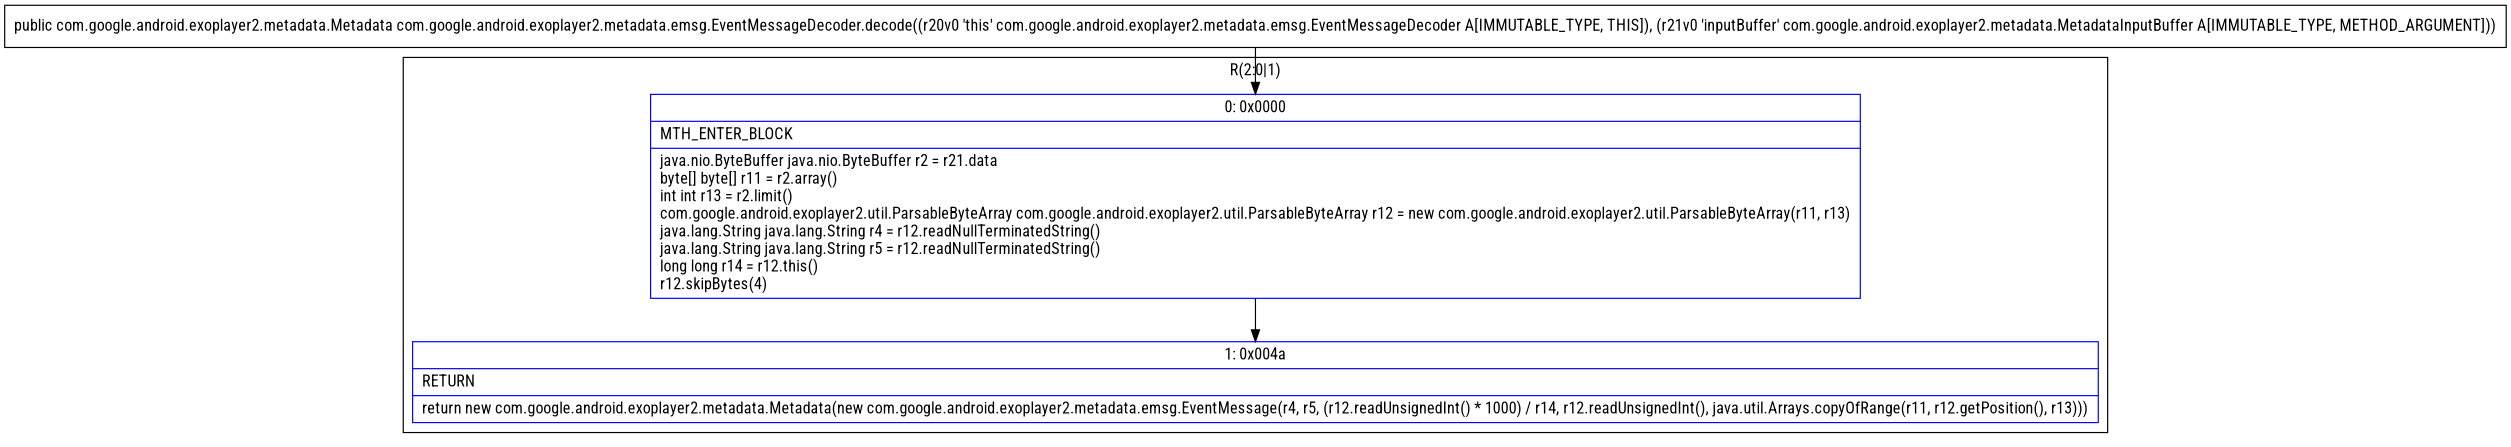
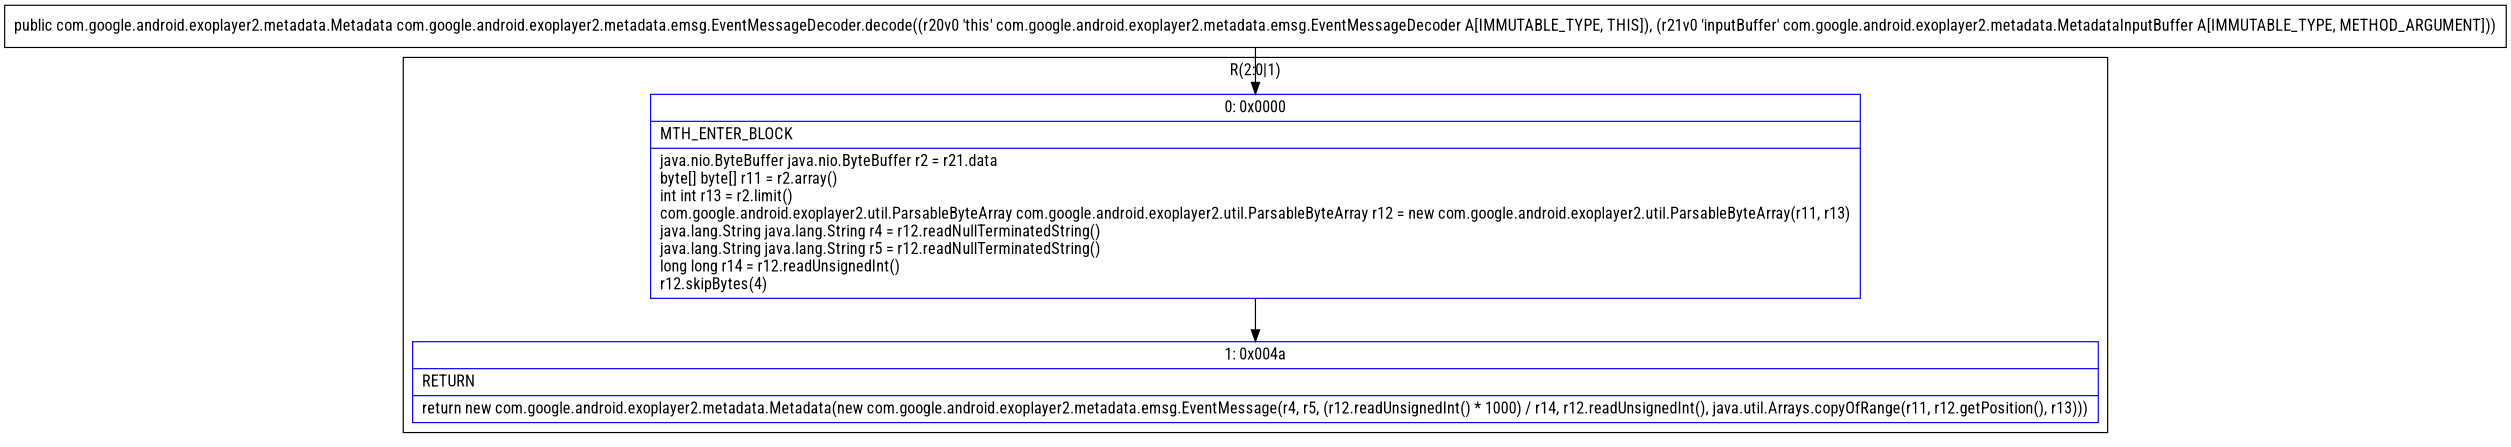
node "0: 0x0000": text "long long r14 = r12.this()" -> "long long r14 = r12.readUnsignedInt()"
